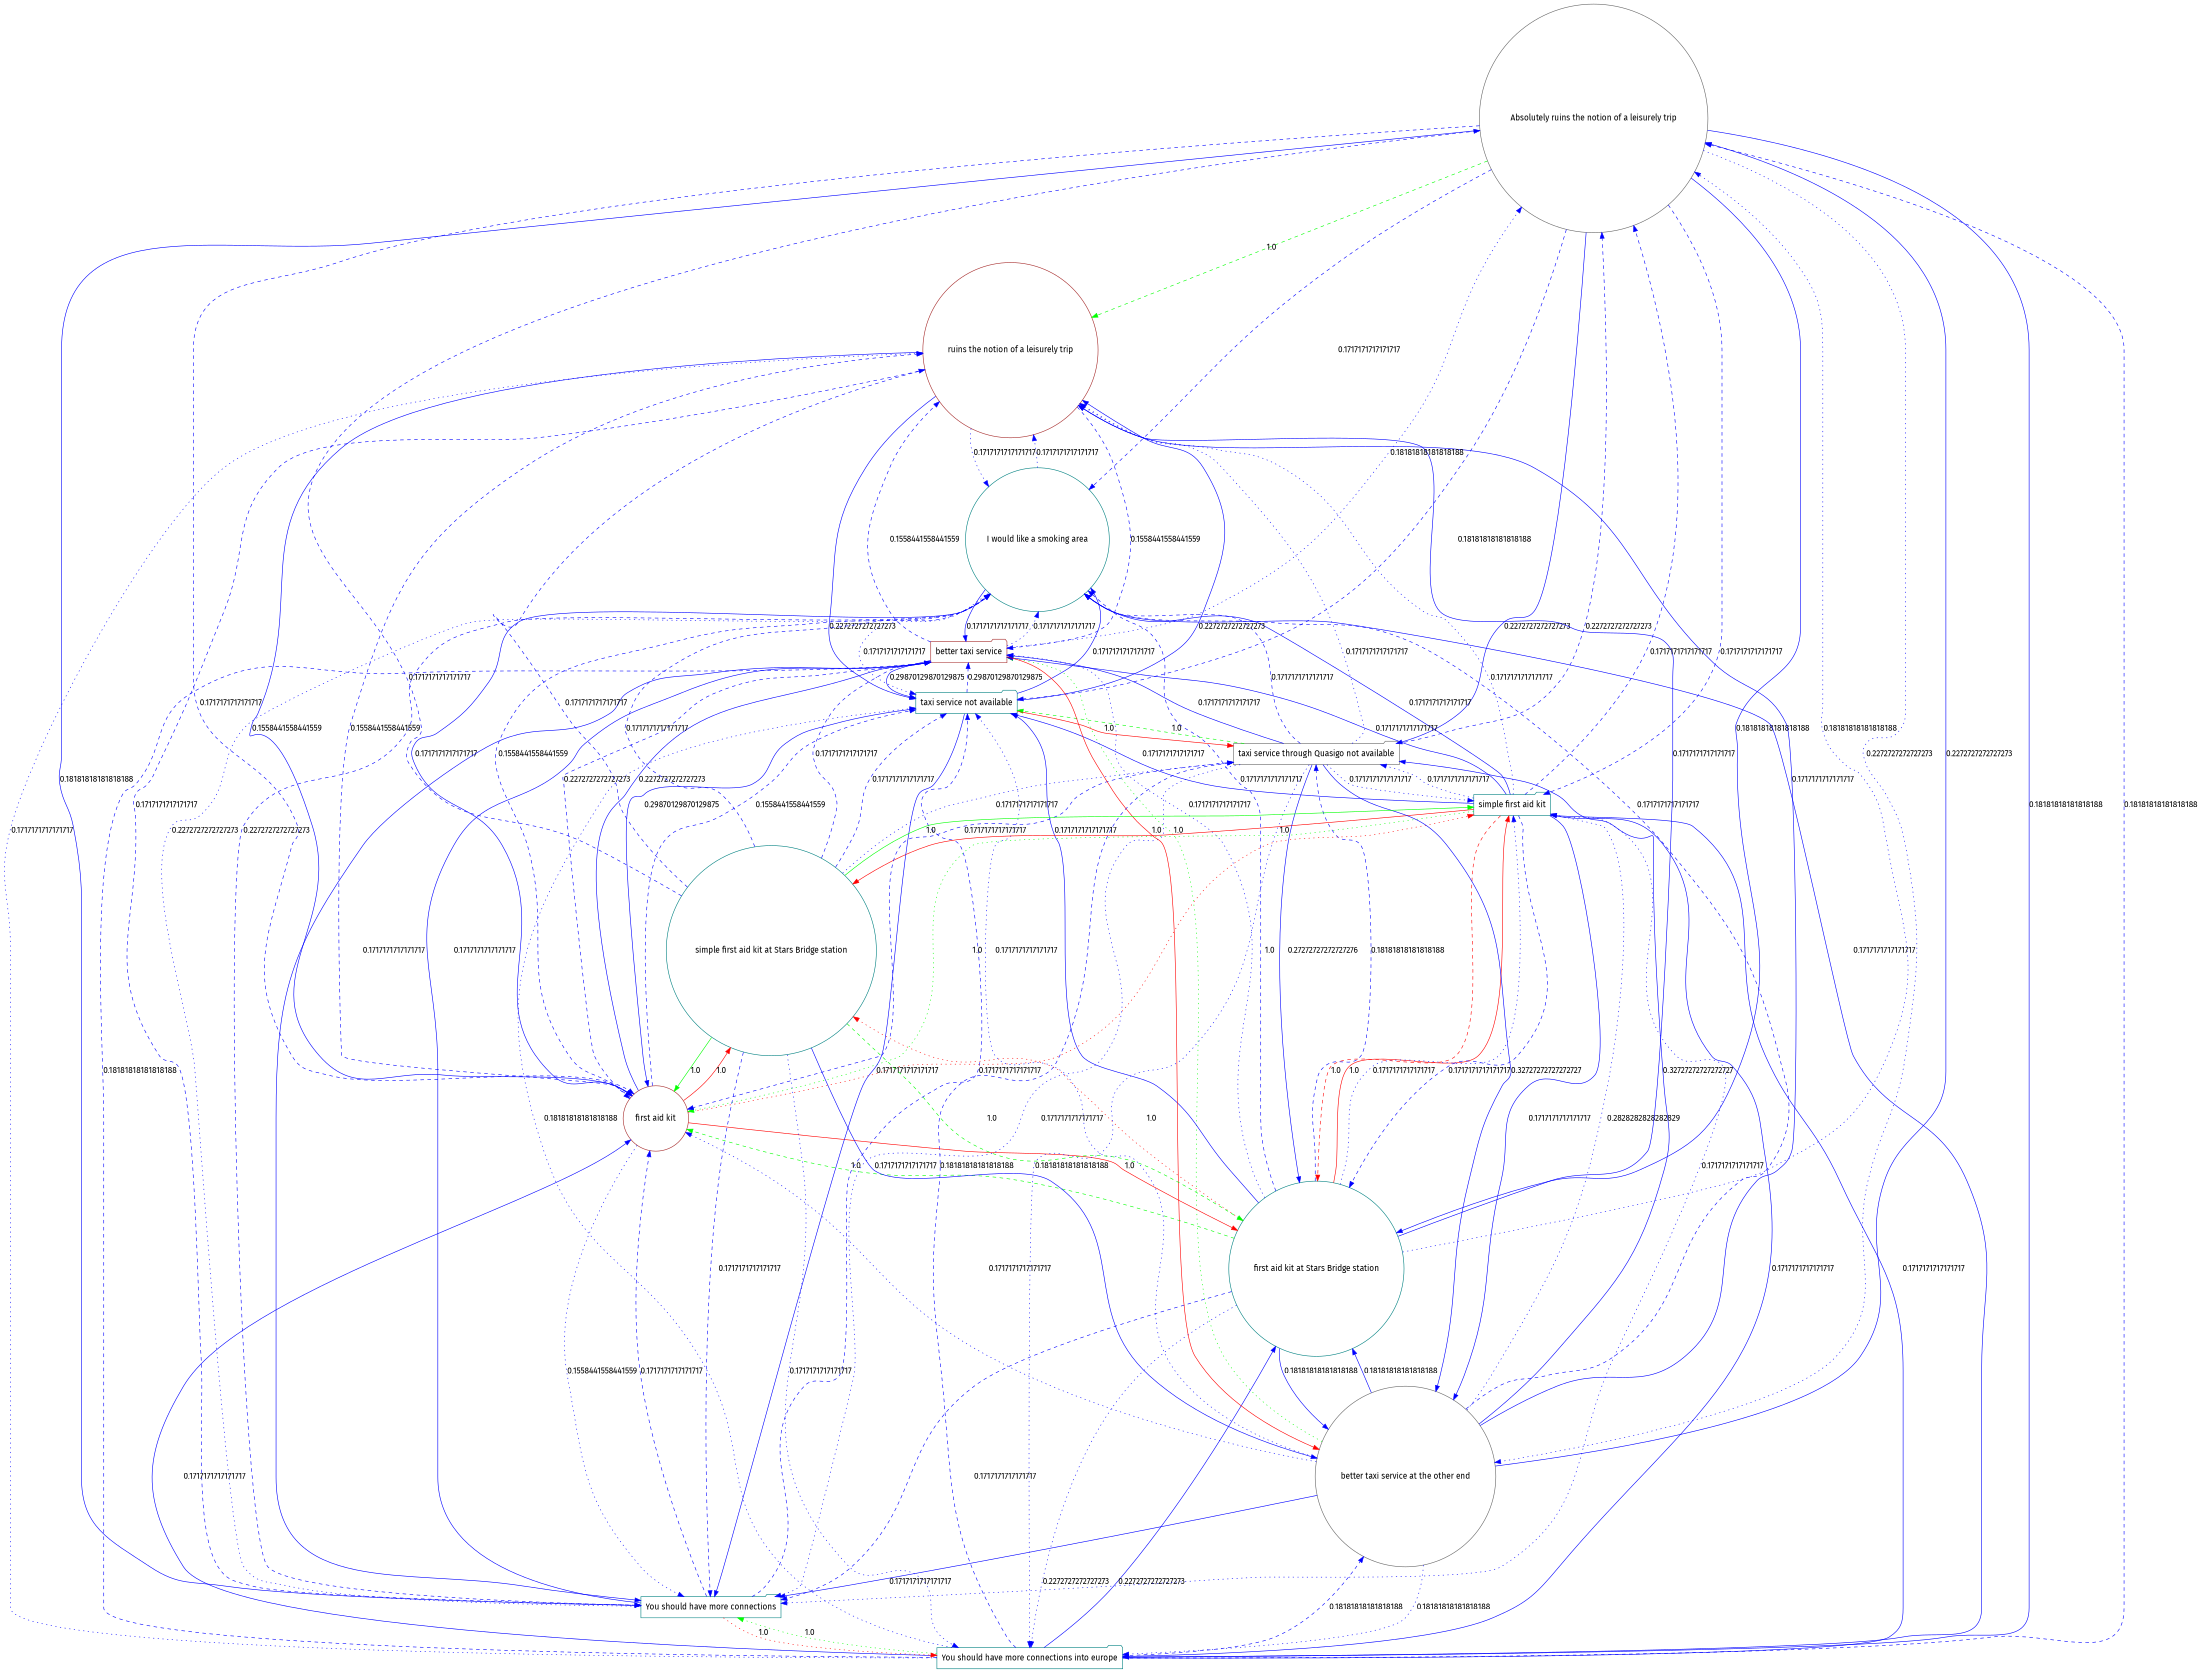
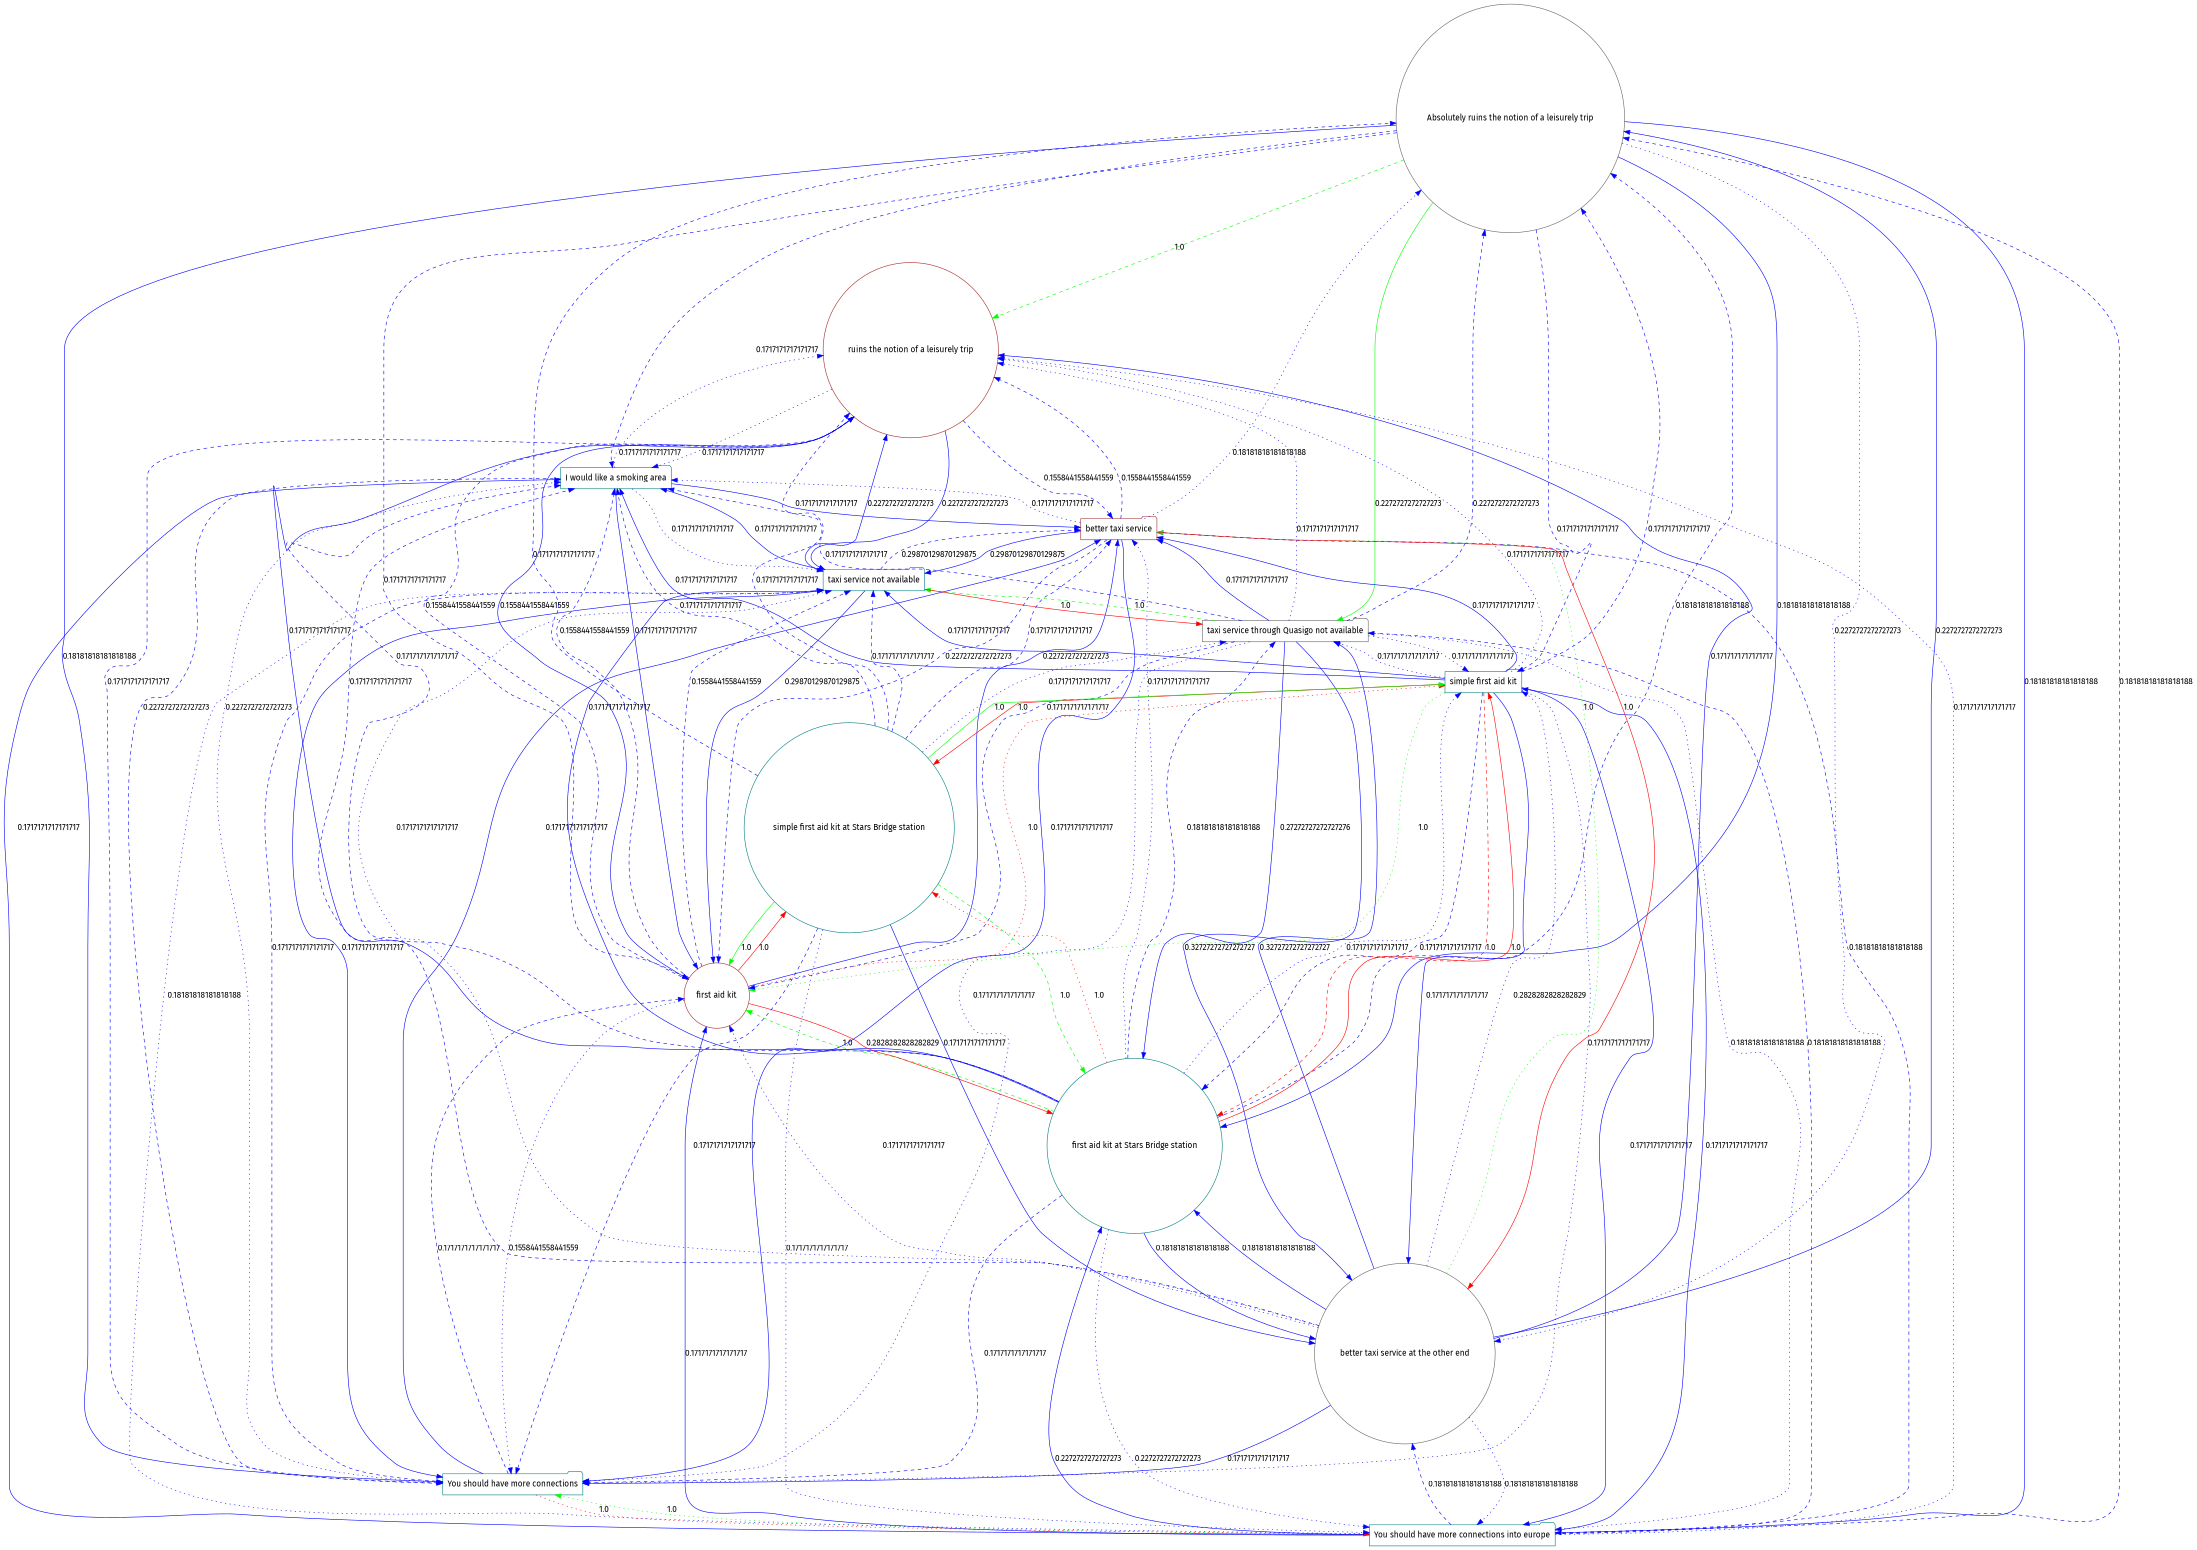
edge "Absolutely ruins the notion of a leisurely trip" -> "taxi service through Quasigo not available": color blue -> green
node "I would like a smoking area": shape circle -> folder
edge "Absolutely ruins the notion of a leisurely trip" -> "taxi service not available": removed, label "0.18181818181818188"
edge "first aid kit at Stars Bridge station" -> "Absolutely ruins the notion of a leisurely trip": style dotted -> dashed
edge "first aid kit" -> "first aid kit at Stars Bridge station": label "1.0" -> "0.2828282828282829"
